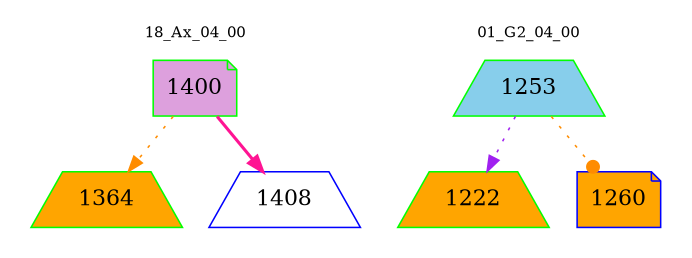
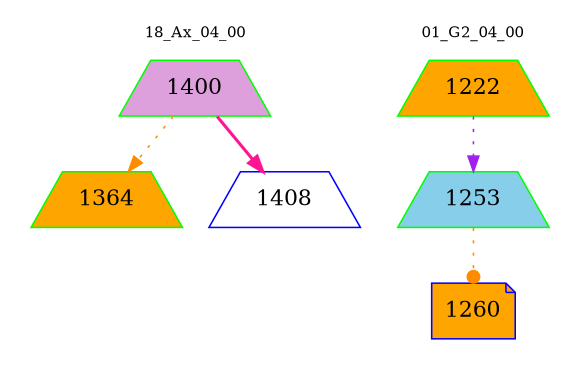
node "1400": shape note -> trapezium
edge "1253" -> "1222": reversed
